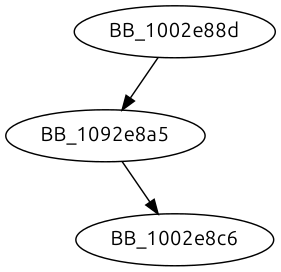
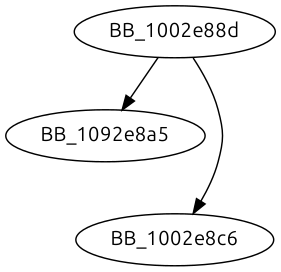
edge "BB_1092e8a5" -> "BB_1002e8c6": now "BB_1002e88d" -> "BB_1002e8c6"
